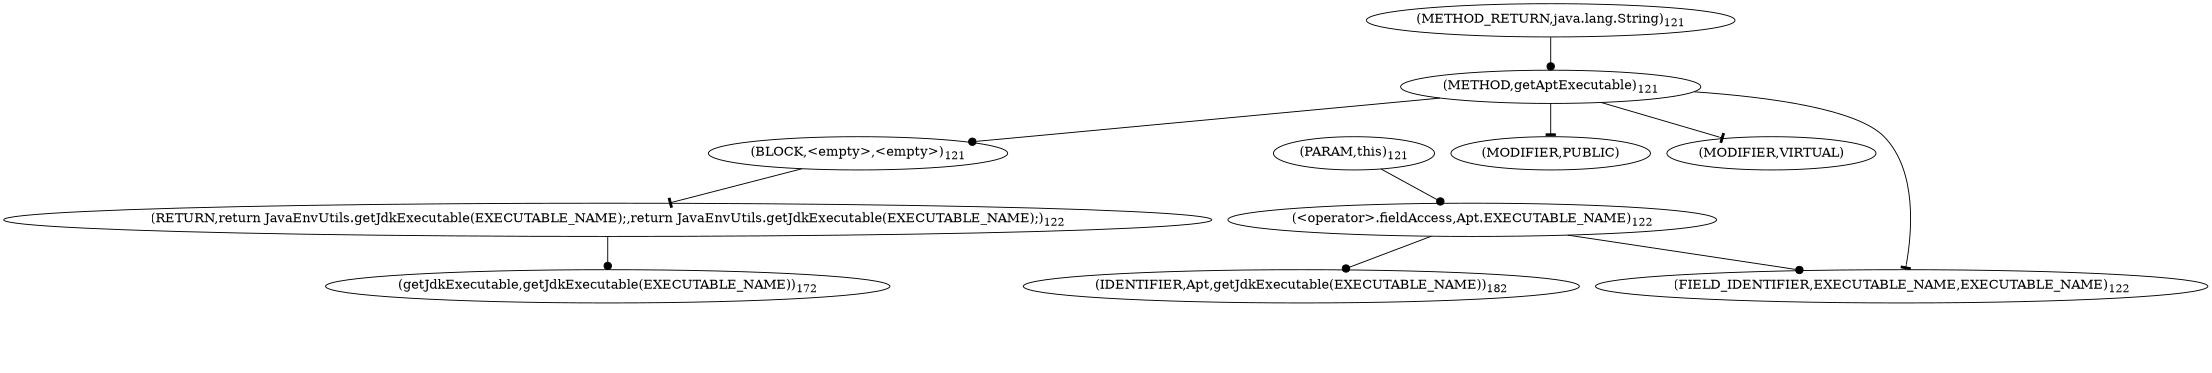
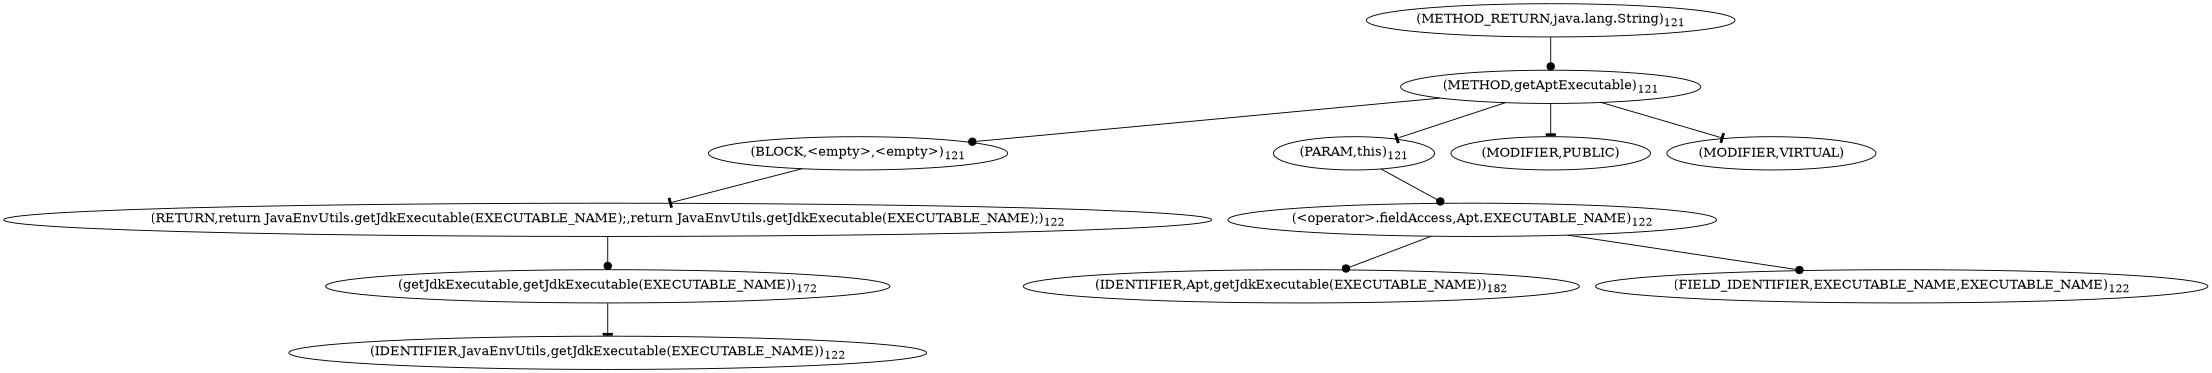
edge "(METHOD,getAptExecutable)" -> "(FIELD_IDENTIFIER,EXECUTABLE_NAME,EXECUTABLE_NAME)": now "(METHOD,getAptExecutable)" -> "(PARAM,this)"
node "(IDENTIFIER,JavaEnvUtils,getJdkExecutable(EXECUTABLE_NAME))": added
